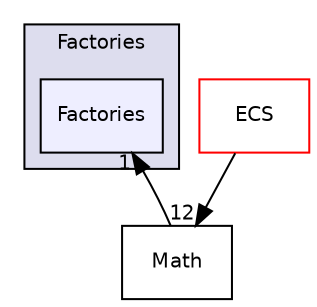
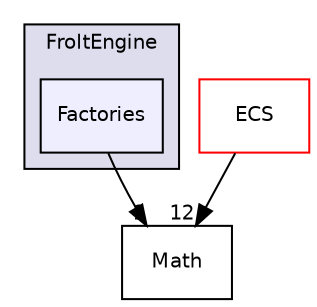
cluster "Factories": label "Factories" -> "FroltEngine"
edge "Math" -> "Factories": reversed
